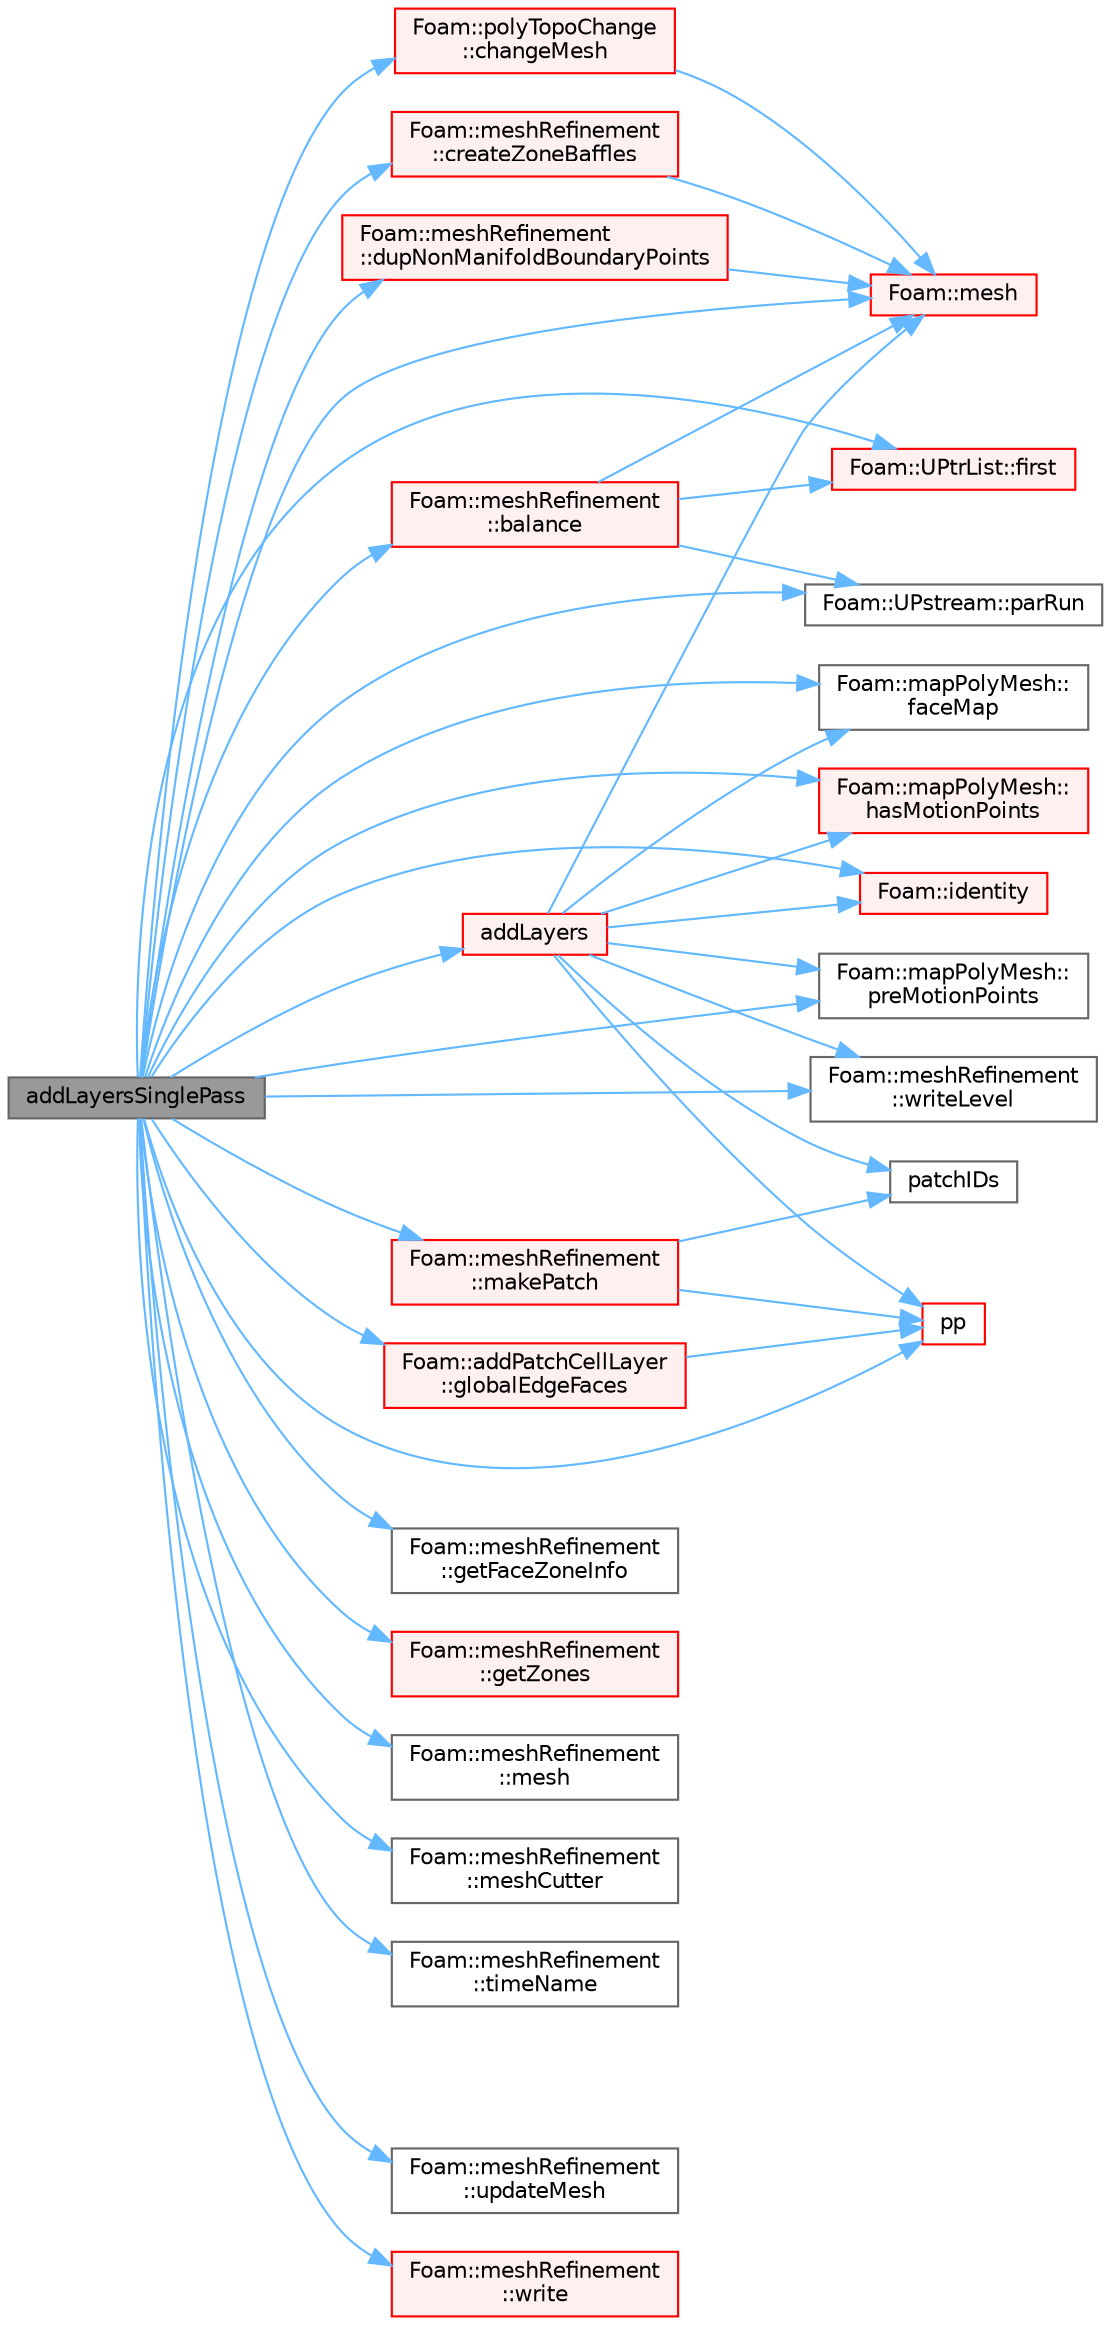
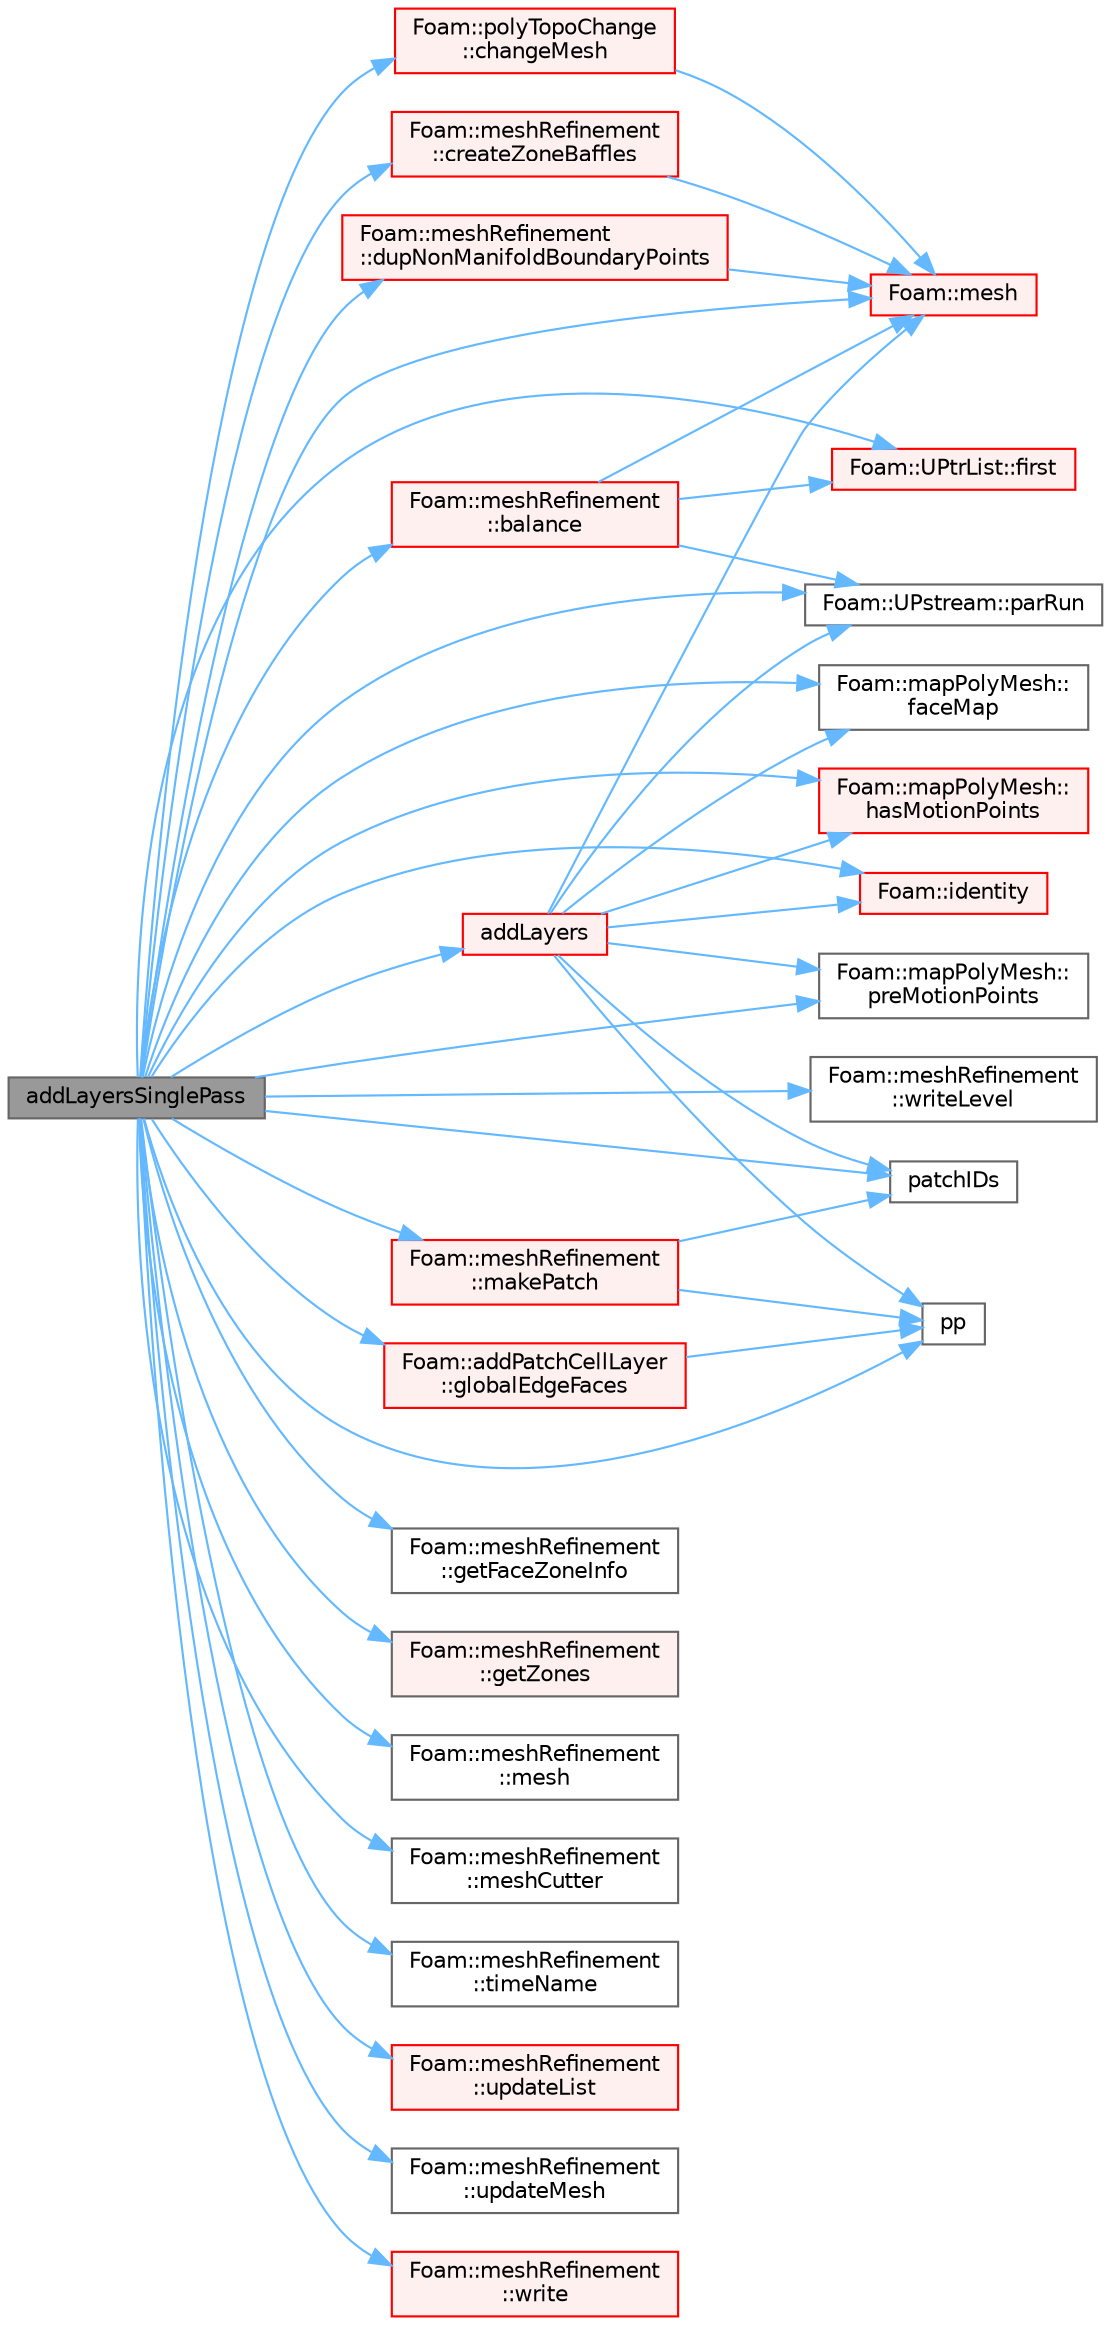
edge "addLayers" -> "Foam::meshRefinement ::writeLevel": now "addLayers" -> "Foam::UPstream::parRun"
edge "addLayersSinglePass" -> "patchIDs": added
node "pp": color red -> grey40
node "Foam::meshRefinement ::getZones": color red -> grey40
node "Foam::meshRefinement ::updateList": added
